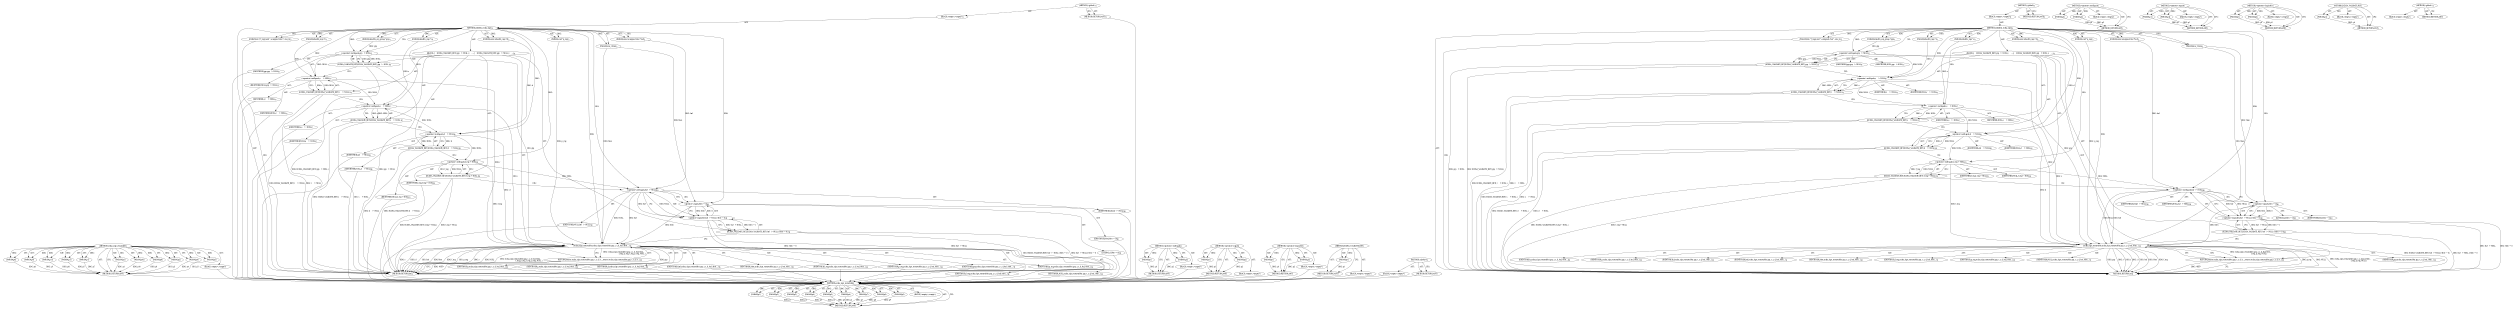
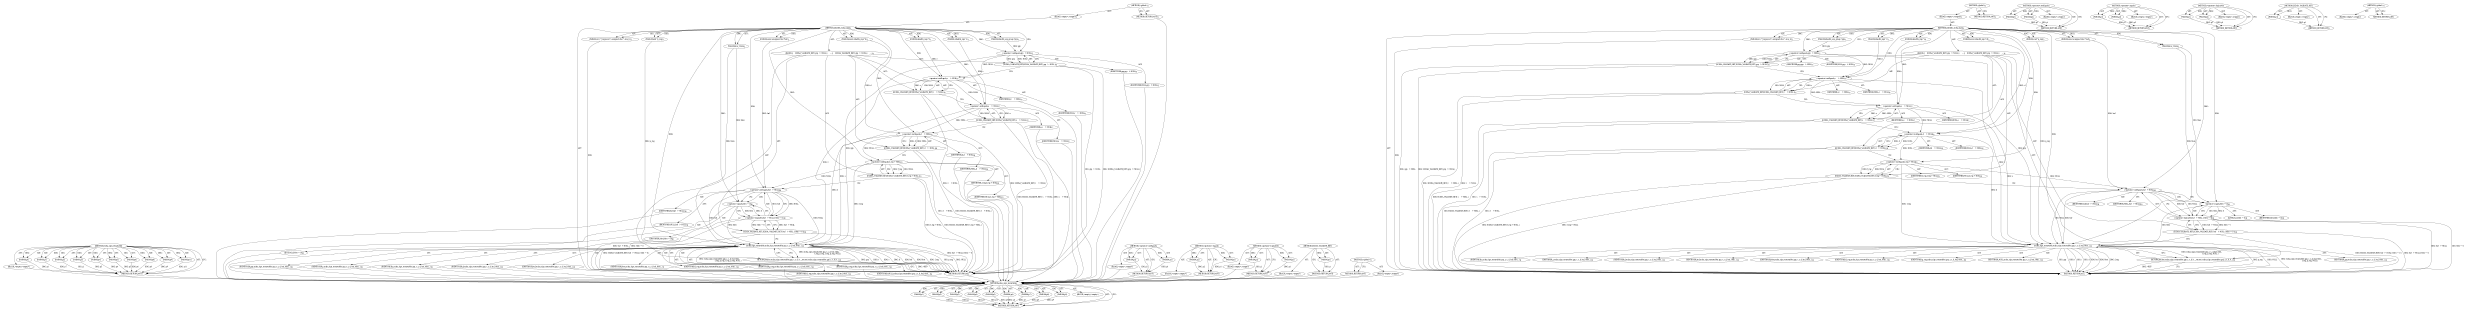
node "(PARAM,p10)": removed
